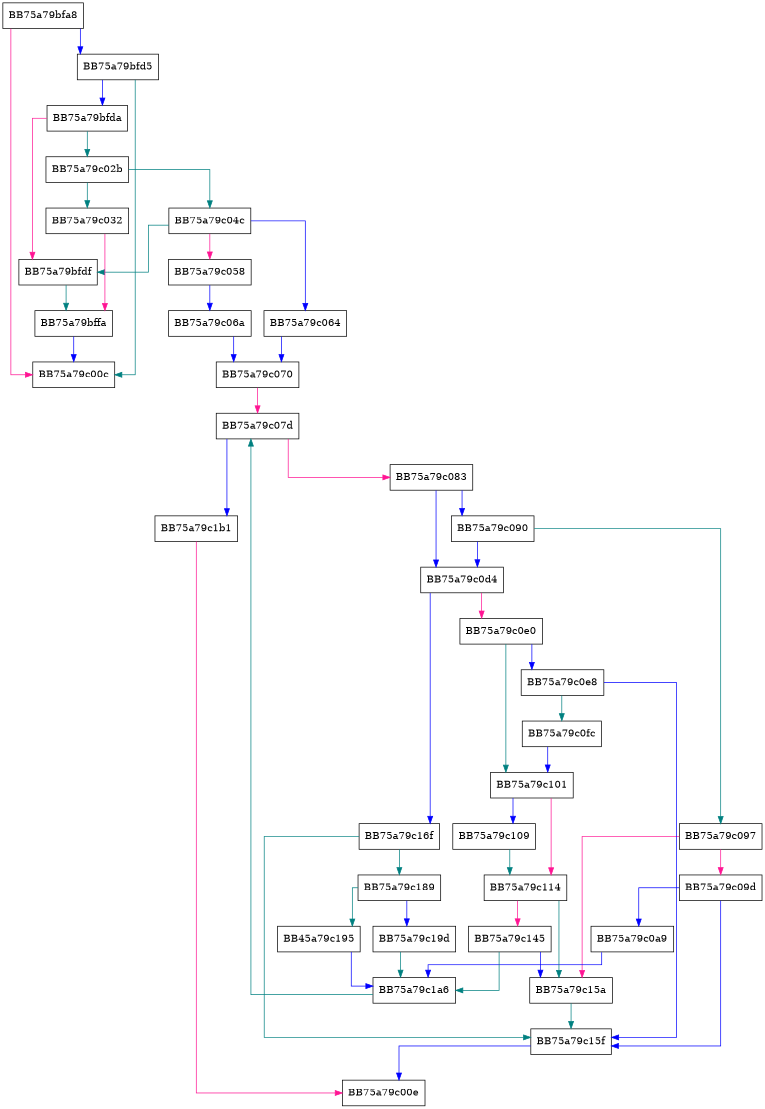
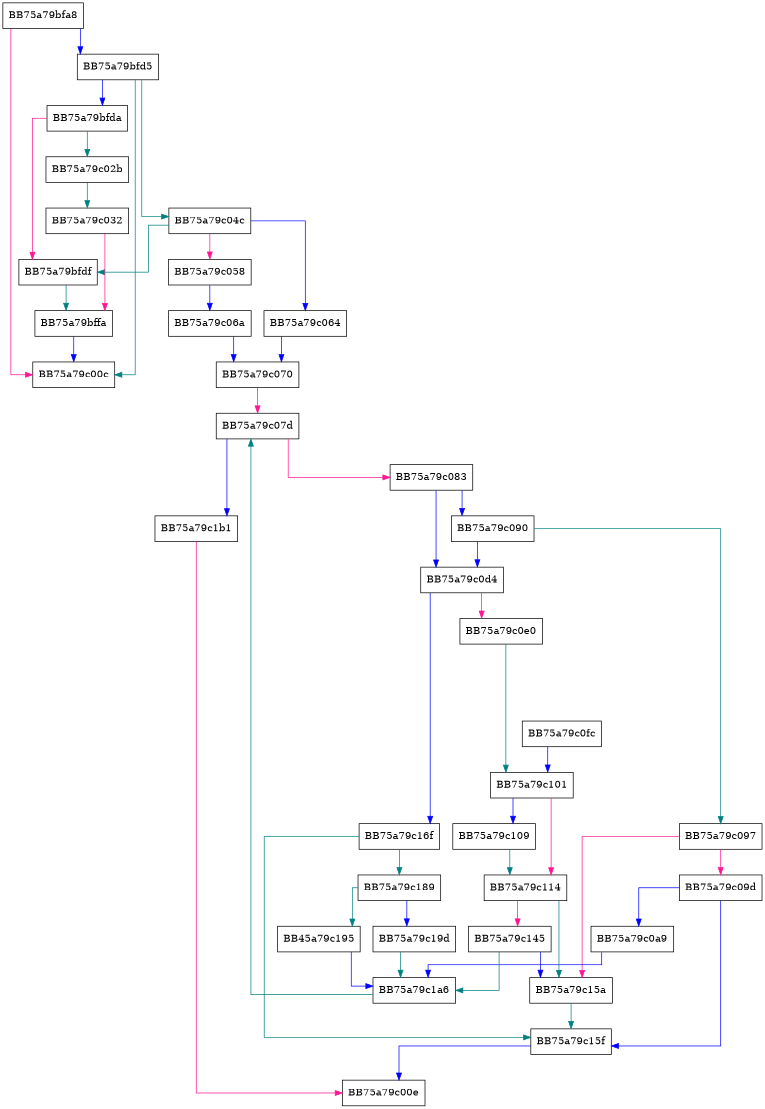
edge "BB75a79c02b" -> "BB75a79c04c": now "BB75a79bfd5" -> "BB75a79c04c"
node "BB75a79c0e8": removed
